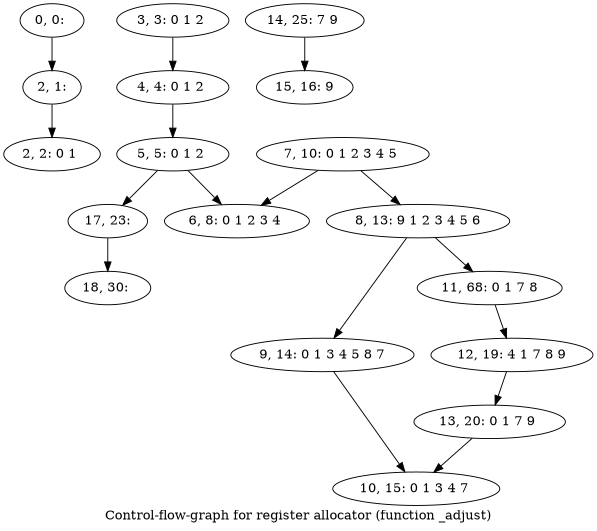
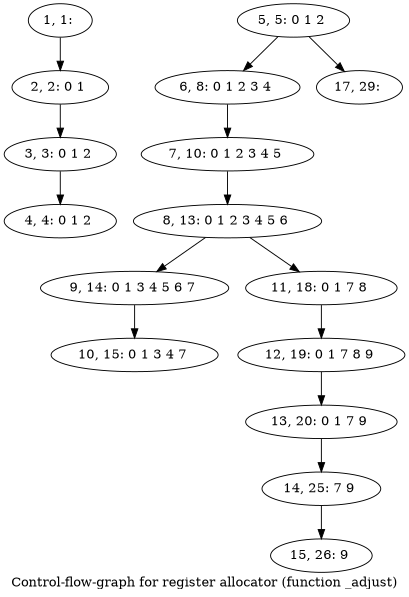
node "0, 0:": removed
node "2, 1:": label "2, 1:" -> "1, 1:"
node "15, 16: 9": label "15, 16: 9" -> "15, 26: 9"
edge "2, 2: 0 1" -> "3, 3: 0 1 2": added
edge "4, 4: 0 1 2" -> "5, 5: 0 1 2": removed
edge "7, 10: 0 1 2 3 4 5" -> "6, 8: 0 1 2 3 4": reversed
node "17, 23:": label "17, 23:" -> "17, 29:"
node "8, 13: 9 1 2 3 4 5 6": label "8, 13: 9 1 2 3 4 5 6" -> "8, 13: 0 1 2 3 4 5 6"
node "18, 30:": removed
node "11, 68: 0 1 7 8": label "11, 68: 0 1 7 8" -> "11, 18: 0 1 7 8"
node "9, 14: 0 1 3 4 5 8 7": label "9, 14: 0 1 3 4 5 8 7" -> "9, 14: 0 1 3 4 5 6 7"
node "12, 19: 4 1 7 8 9": label "12, 19: 4 1 7 8 9" -> "12, 19: 0 1 7 8 9"
edge "13, 20: 0 1 7 9" -> "10, 15: 0 1 3 4 7": now "13, 20: 0 1 7 9" -> "14, 25: 7 9"
